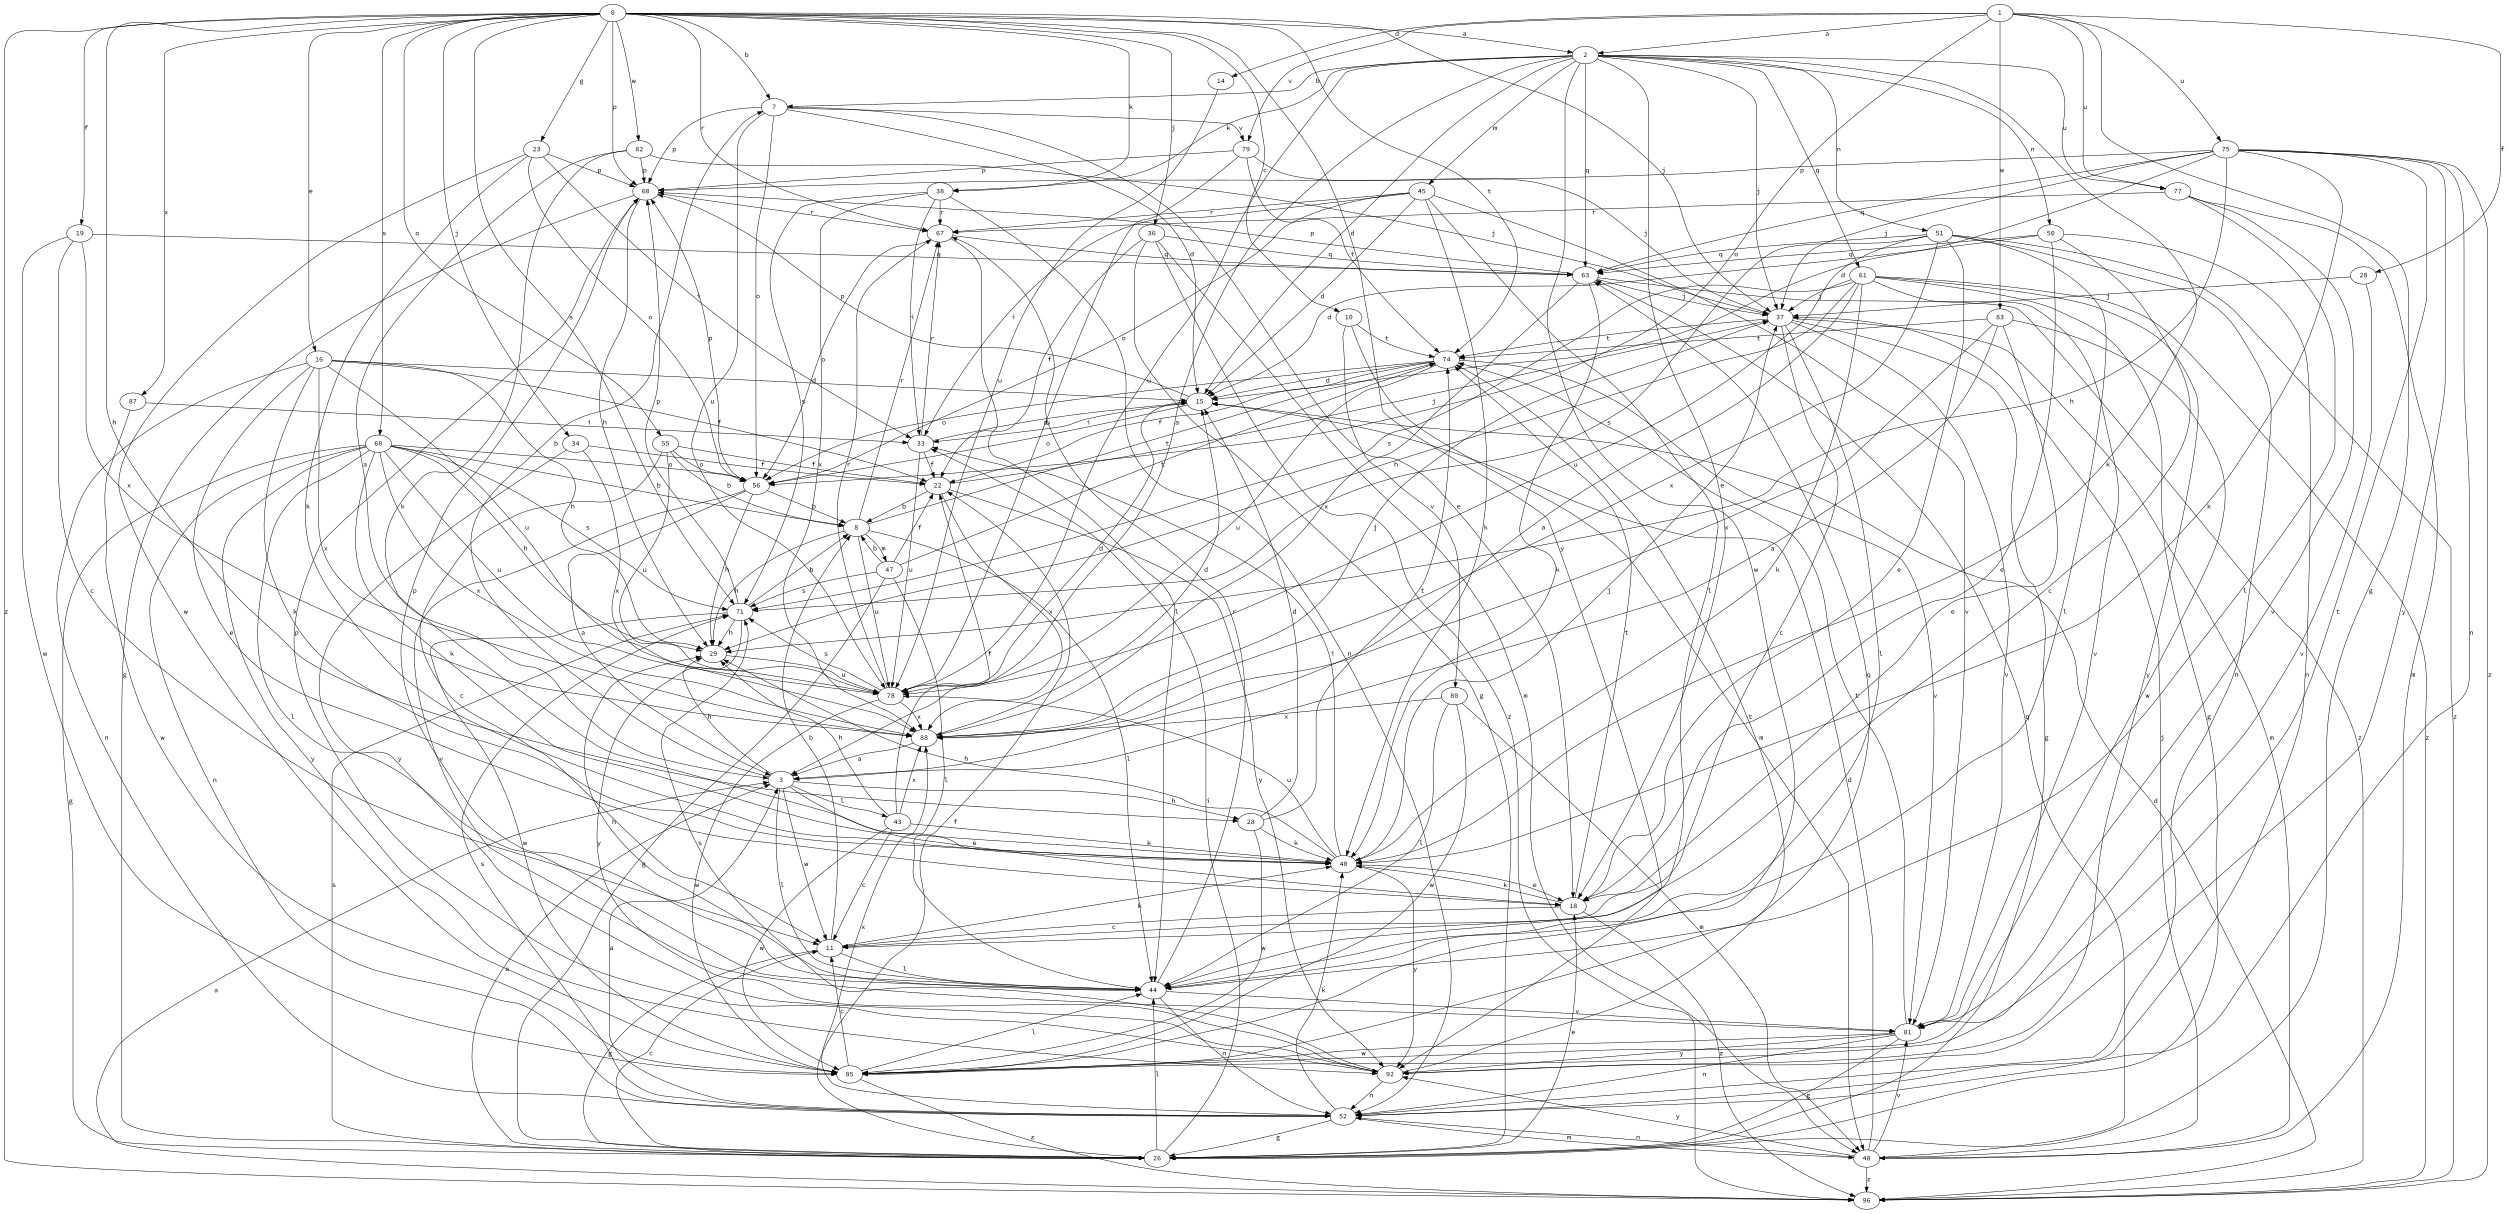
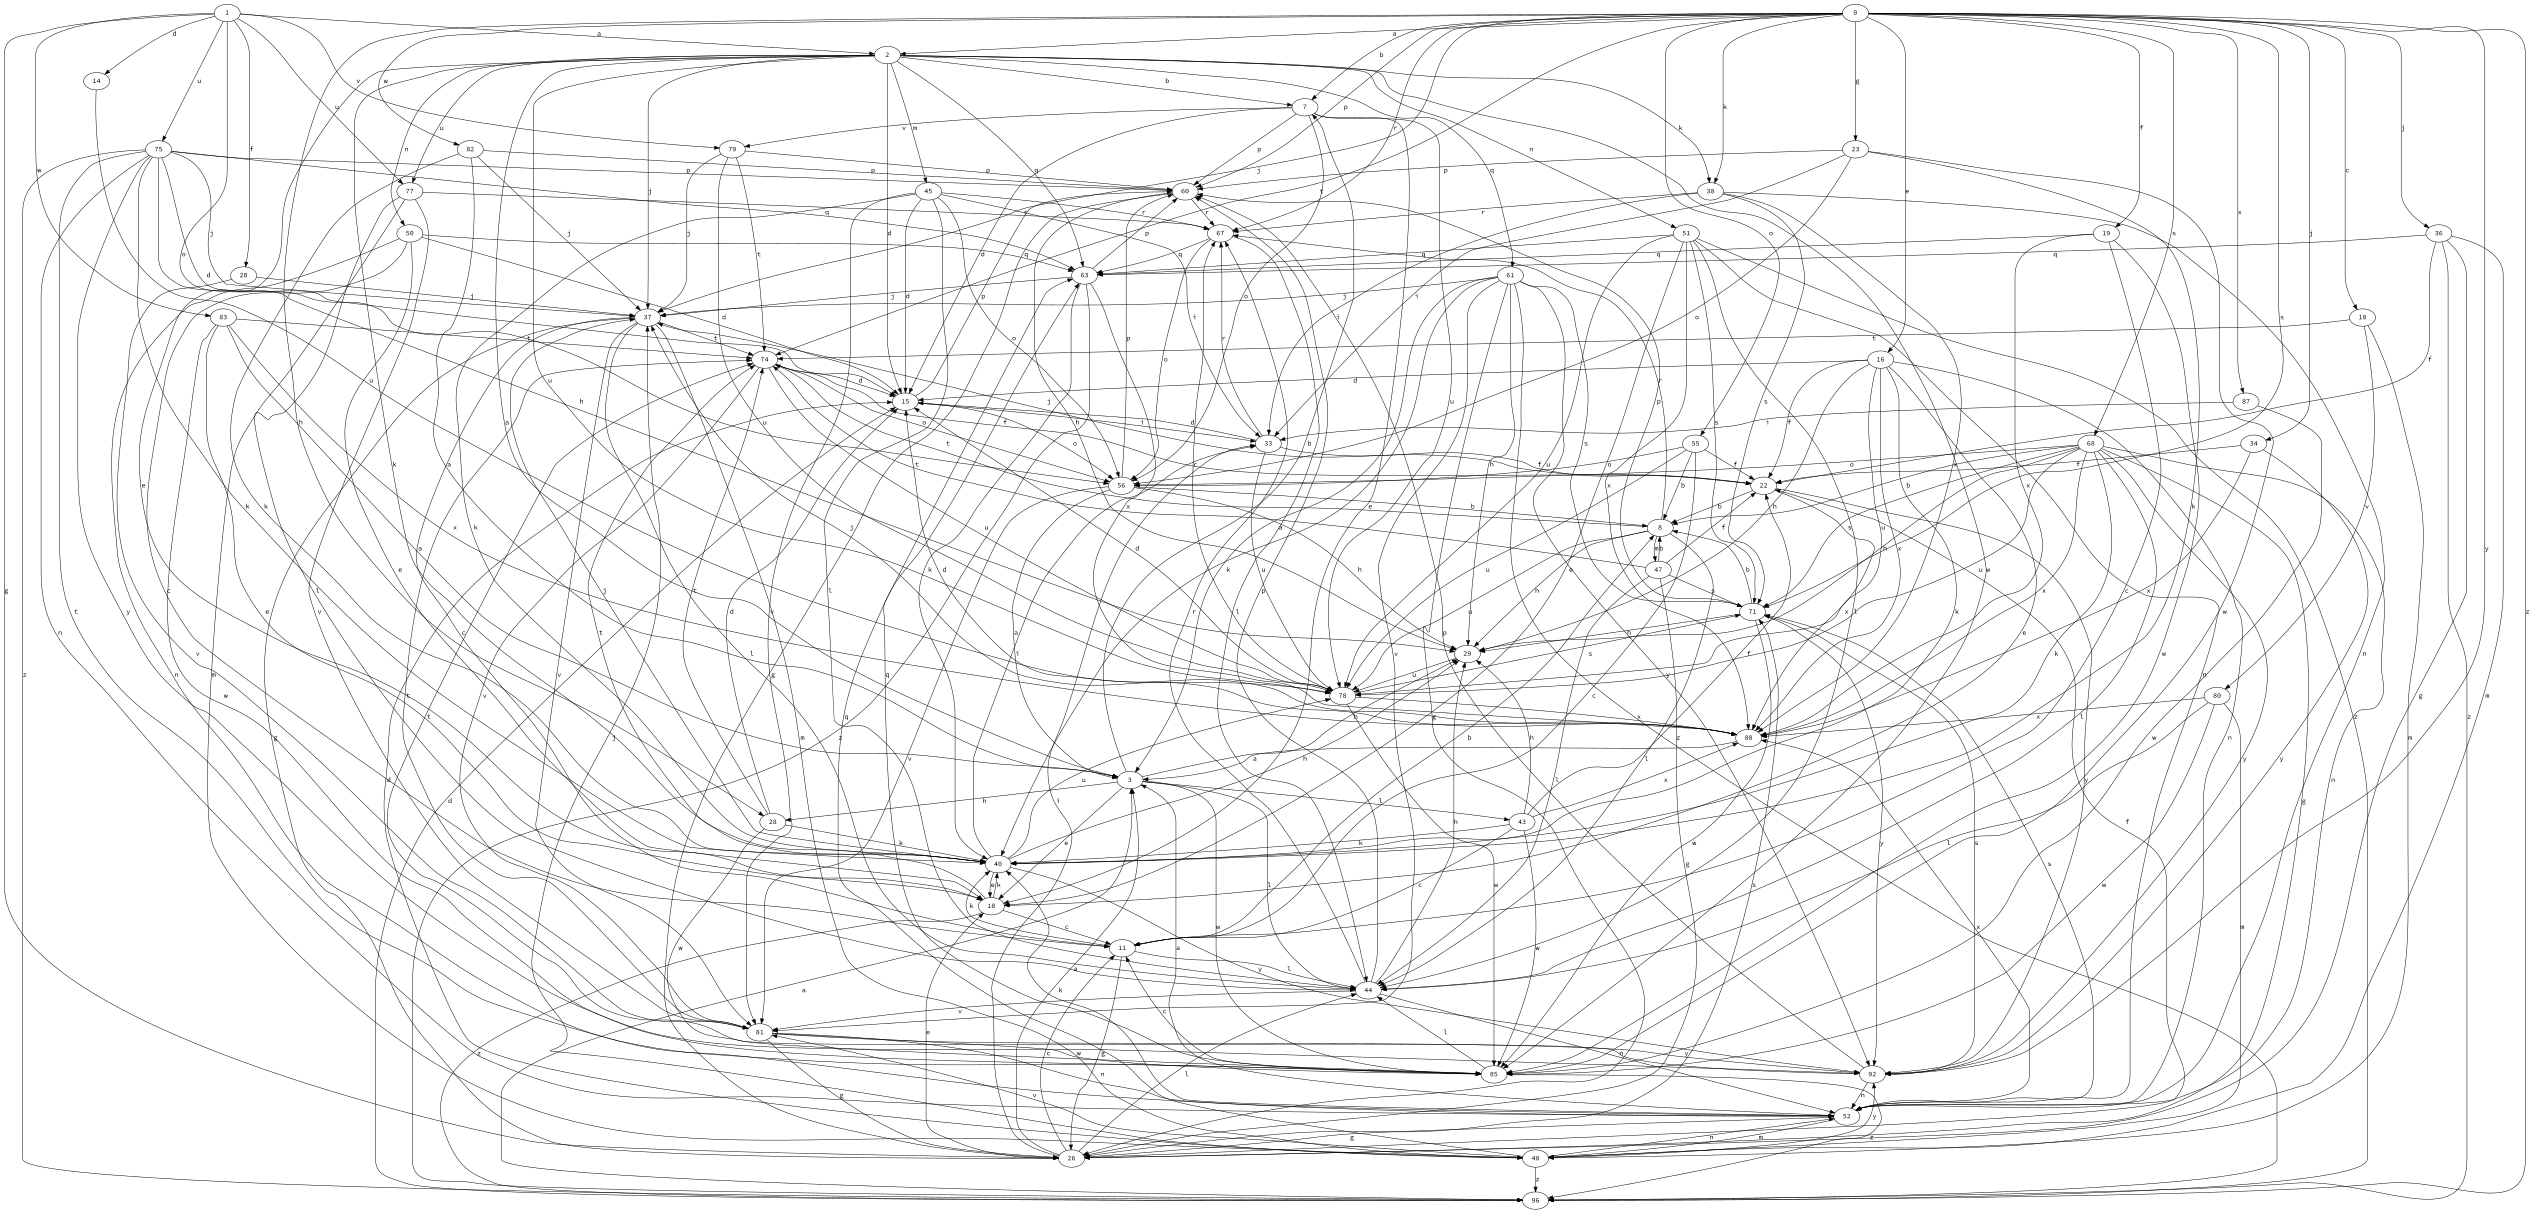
edge "3" -> "11": now "3" -> "85"
